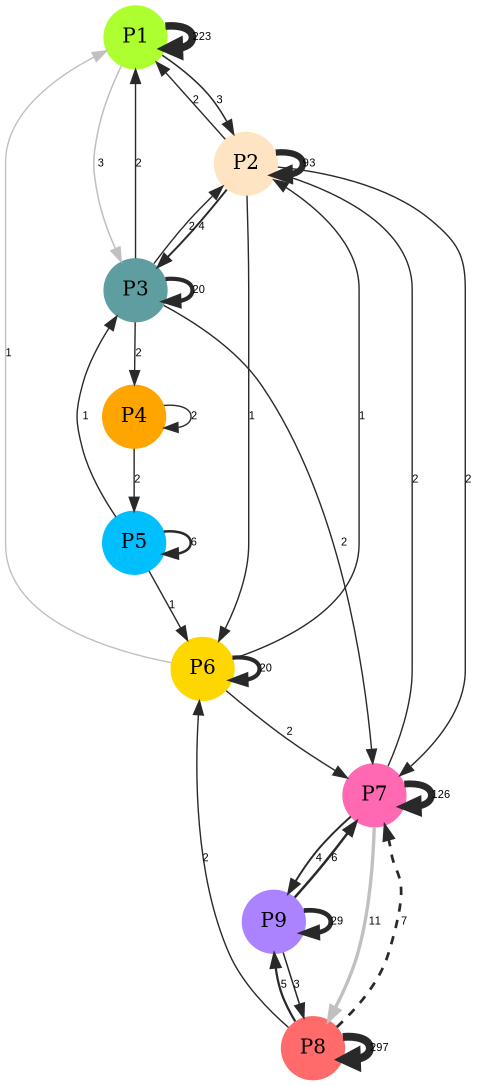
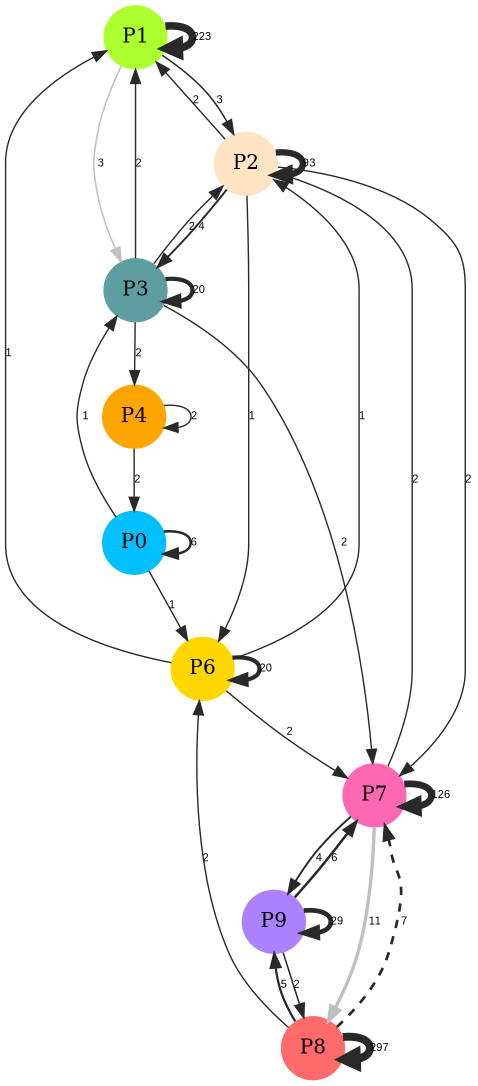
edge "P6" -> "P1": color grey -> grey16
node "P5": label "P5" -> "P0"
edge "P9" -> "P8": label "3" -> "2"
